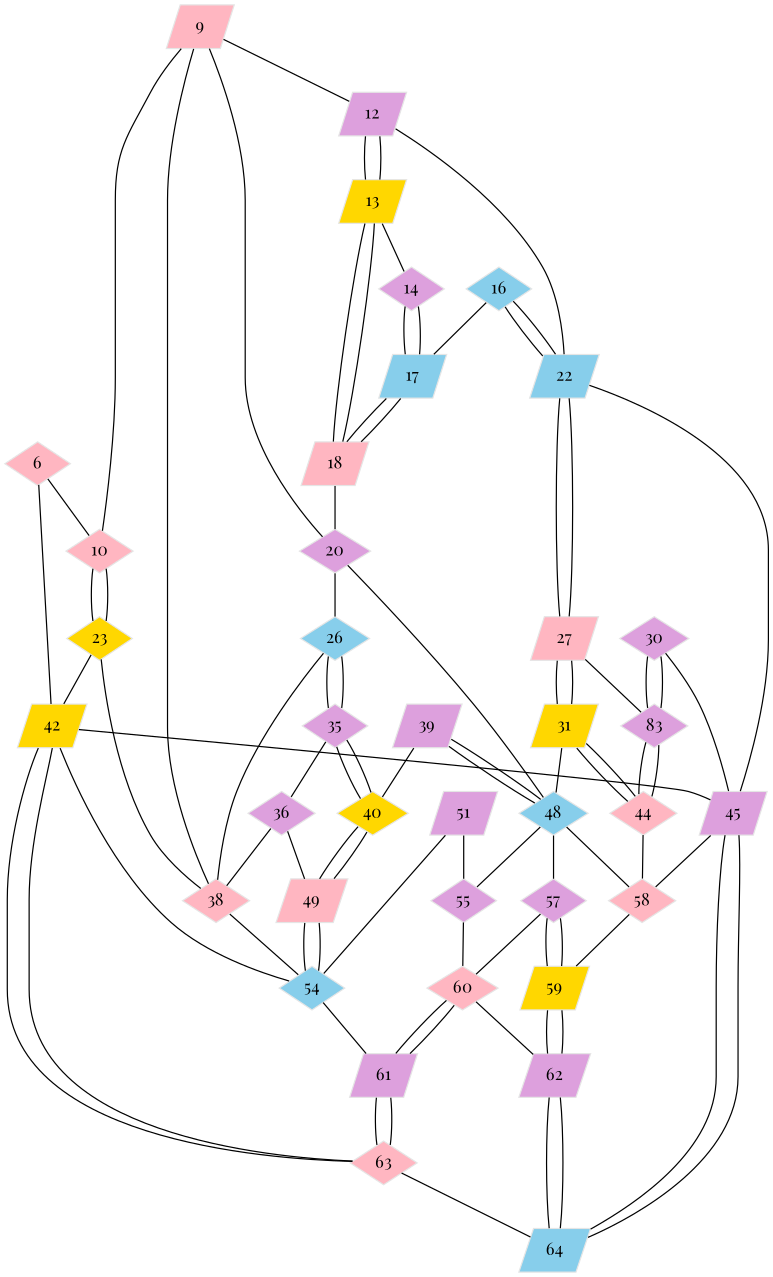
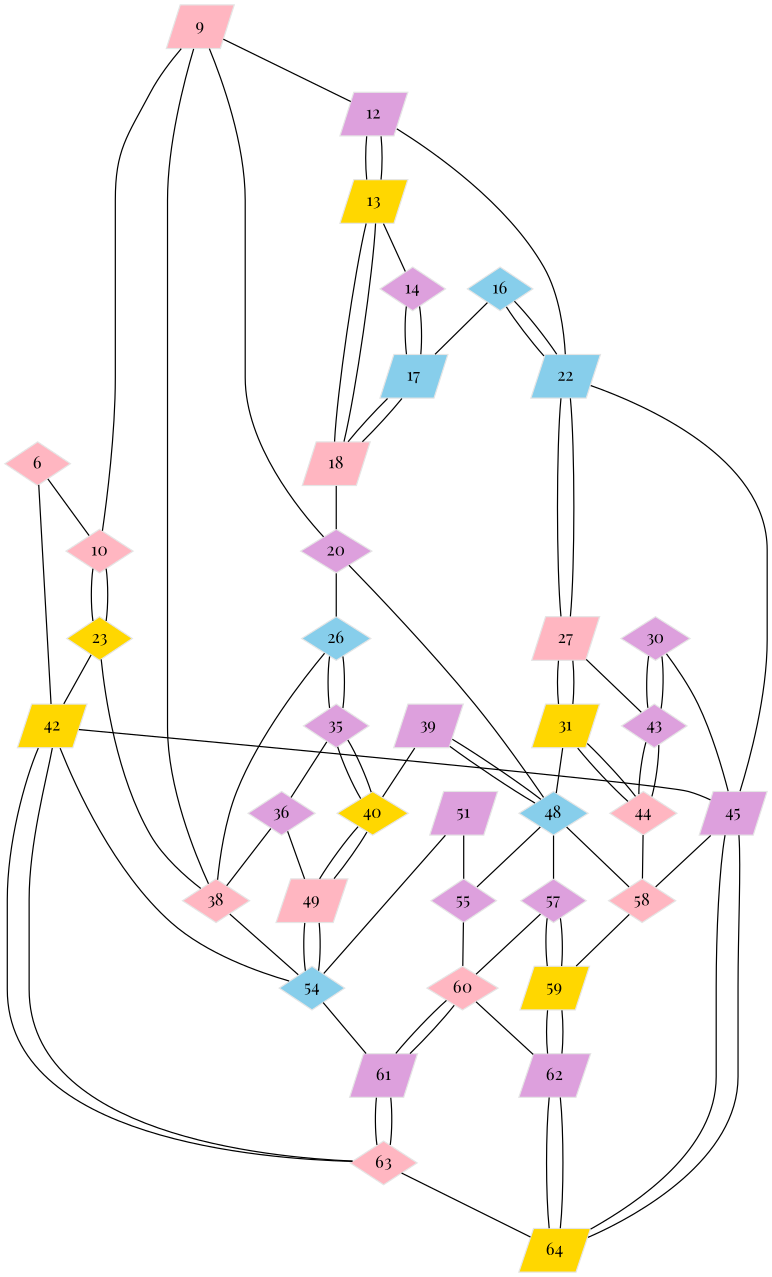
node "83": label "83" -> "43"
node "64": fillcolor skyblue -> gold
